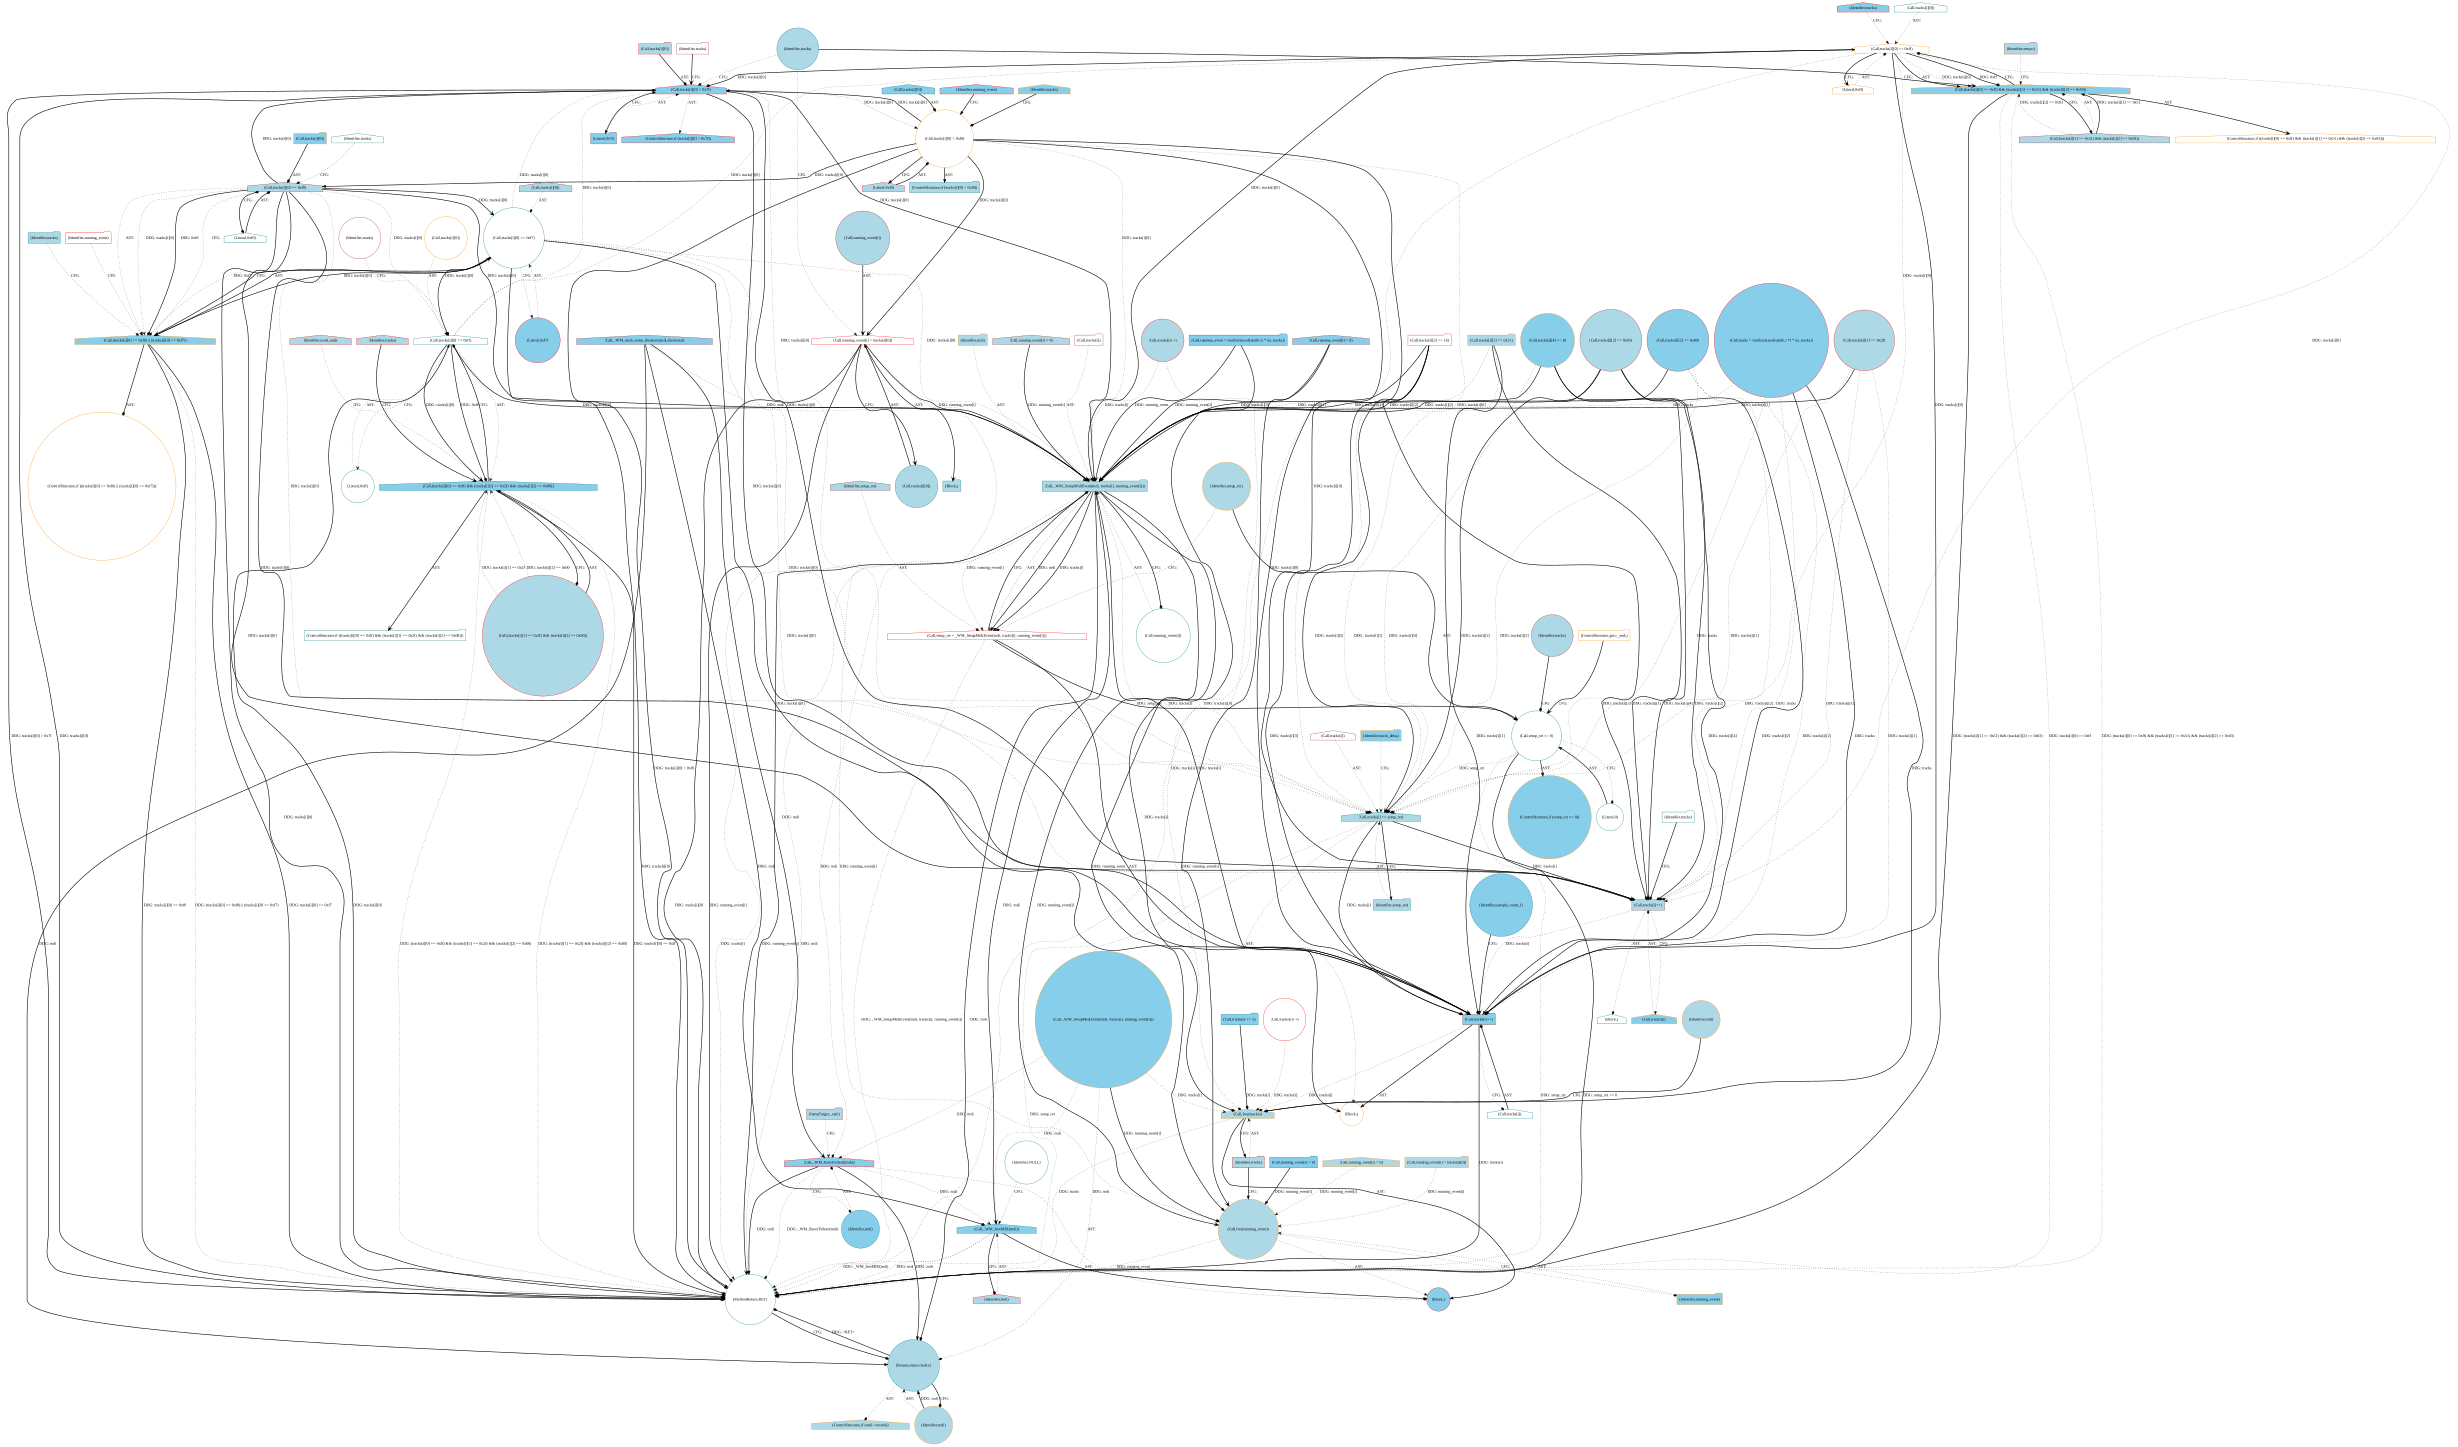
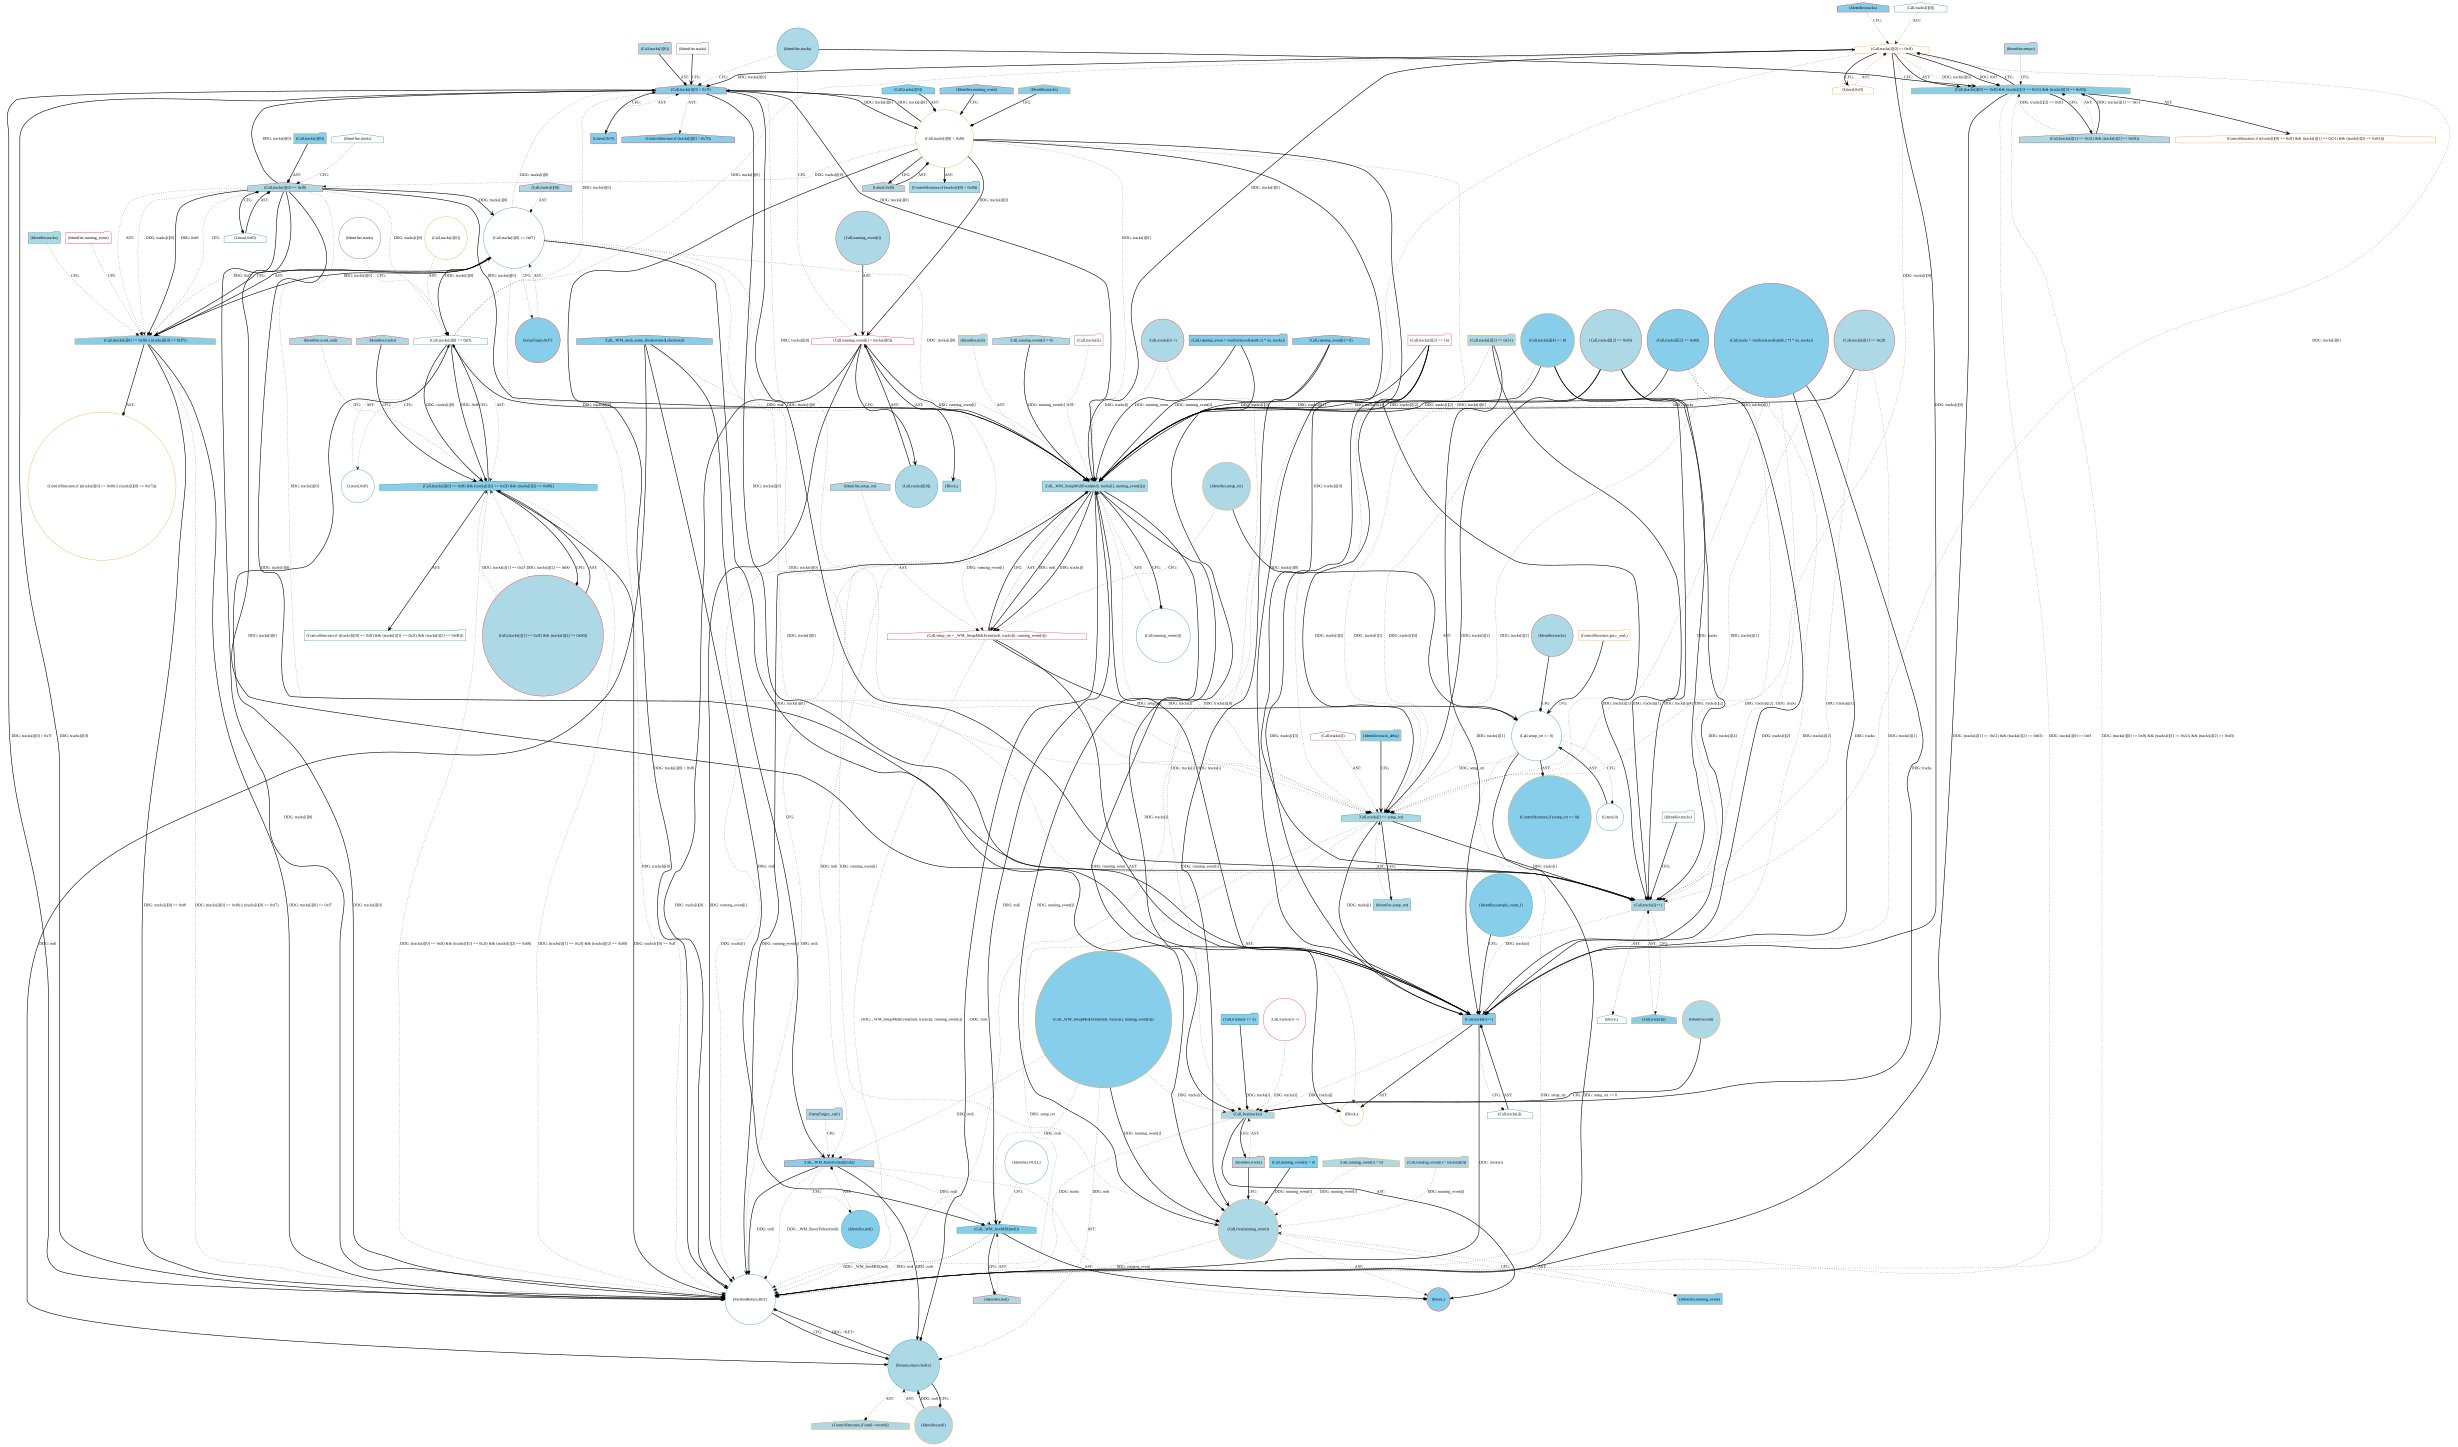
edge "(Call,tracks[i][0] > 0x7f)" -> "(Call,tracks[i][0] < 0xf0)": style dotted -> bold
edge "(Call,tracks[i][0] < 0xf0)" -> "(Call,tracks[i][0] == 0xf0)": style bold -> dotted
node "(Literal,0xf7)": label "(Literal,0xf7)" -> "(JumpTarget,0xf7)"
edge "(Call,tracks[i][0] == 0xf7)" -> "(MethodReturn,RET)": style bold -> dotted
edge "(Identifier,track_delta)" -> "(Call,tracks[i] += setup_ret)": style dotted -> bold
edge "(Call,_WM_midi_setup_divisions(mdi,divisions))" -> "(Call,_WM_ResetToStart(mdi))": label "DDG: mdi" -> "CFG: "
